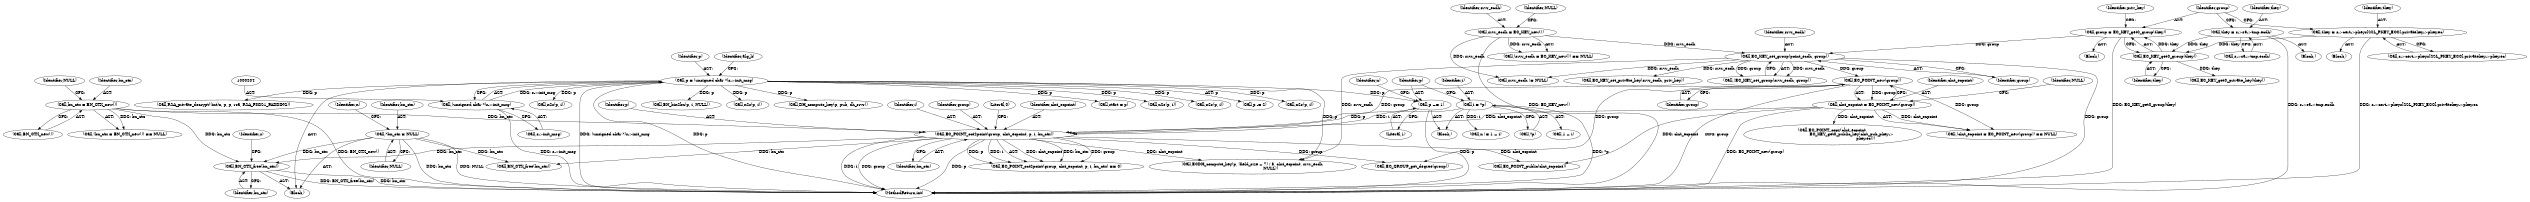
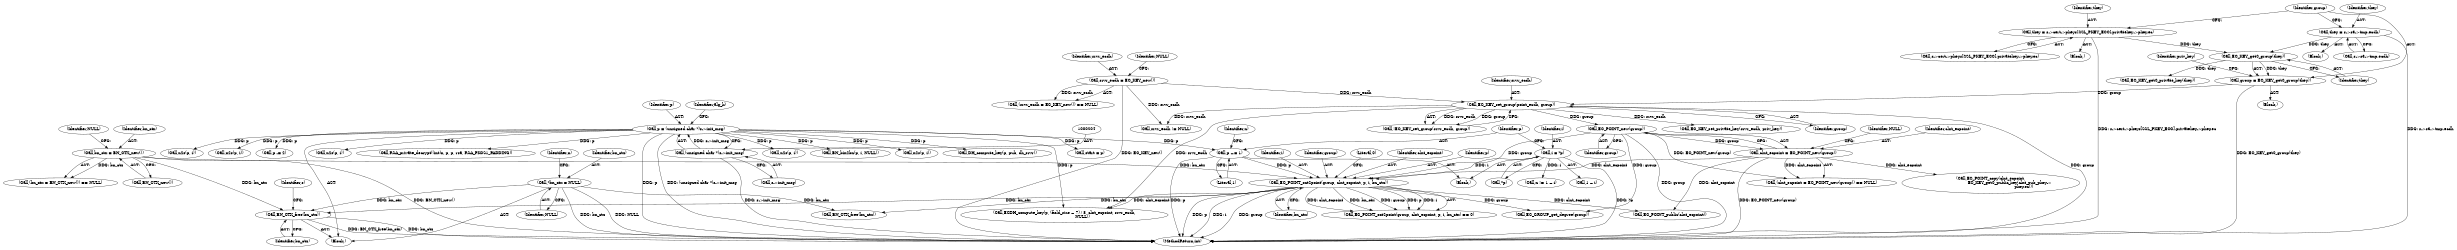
edge "(Call,group = EC_KEY_get0_group(tkey))" -> "(Call,EC_KEY_get0_group(tkey))": removed, label "CFG:"
edge "(Call,p = (unsigned char *)s->init_msg)" -> "(Call,p -= 2)": label "AST: p" -> "DDG: p"
edge "(Call,EC_POINT_new(group))" -> "(Call,(clnt_ecpoint = EC_POINT_new(group)) == NULL)": label "DDG: group" -> "DDG: EC_POINT_new(group)"
